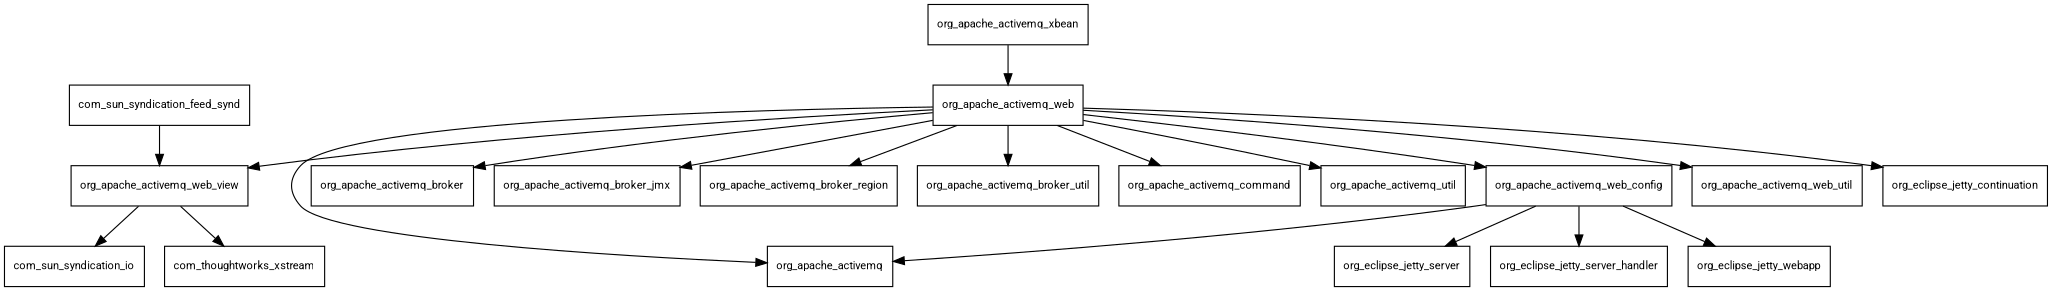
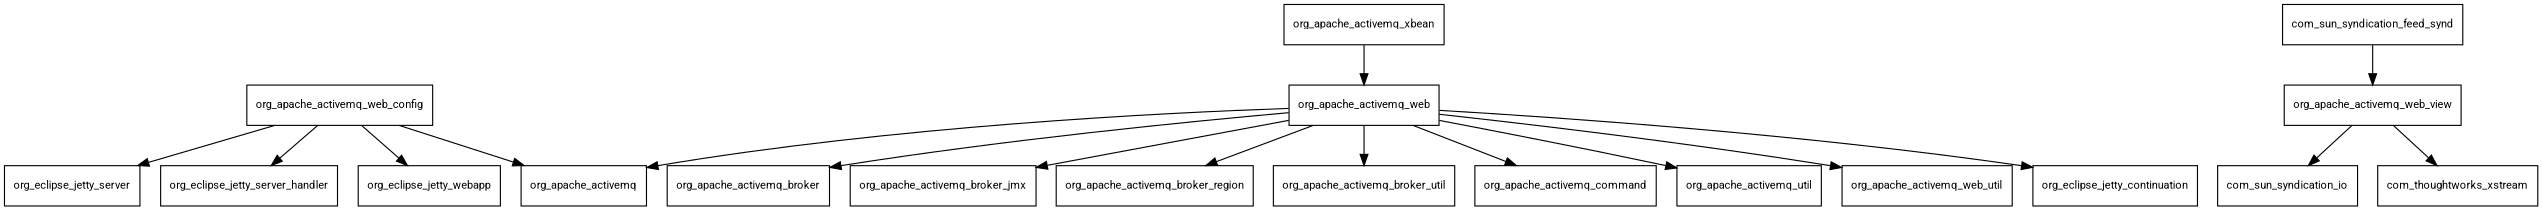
edge "org_apache_activemq_web" -> "org_apache_activemq_web_view": removed
edge "org_apache_activemq_web" -> "org_apache_activemq_web_config": removed
